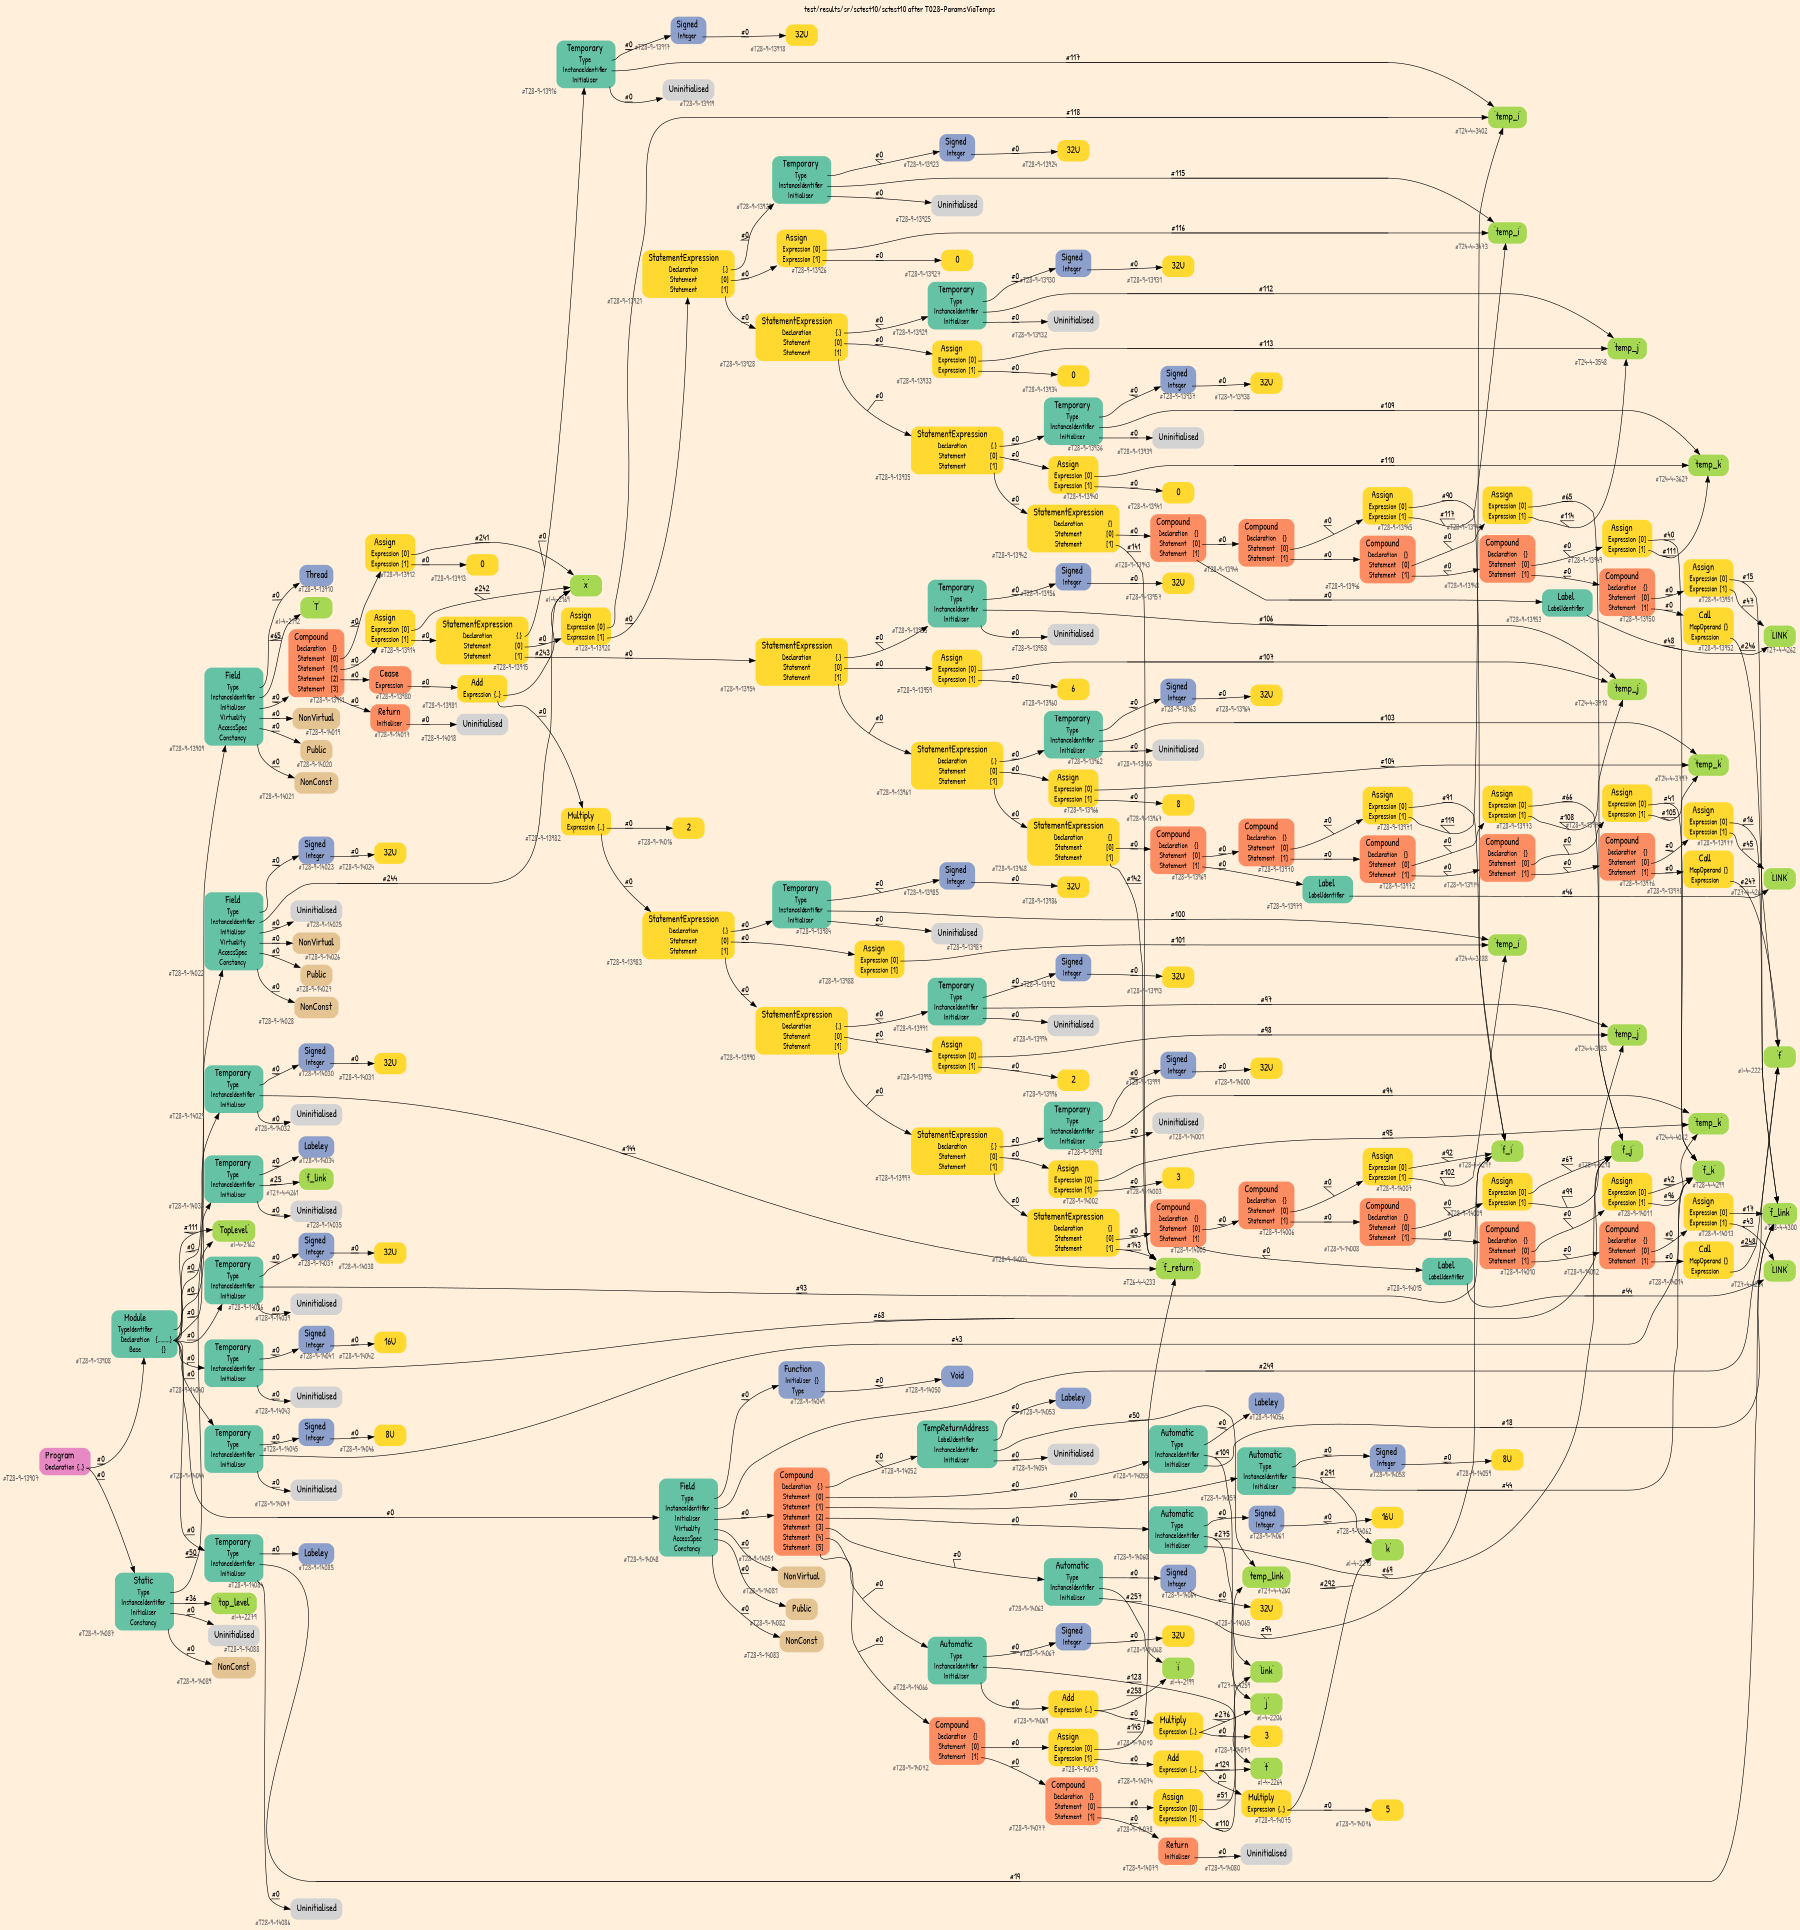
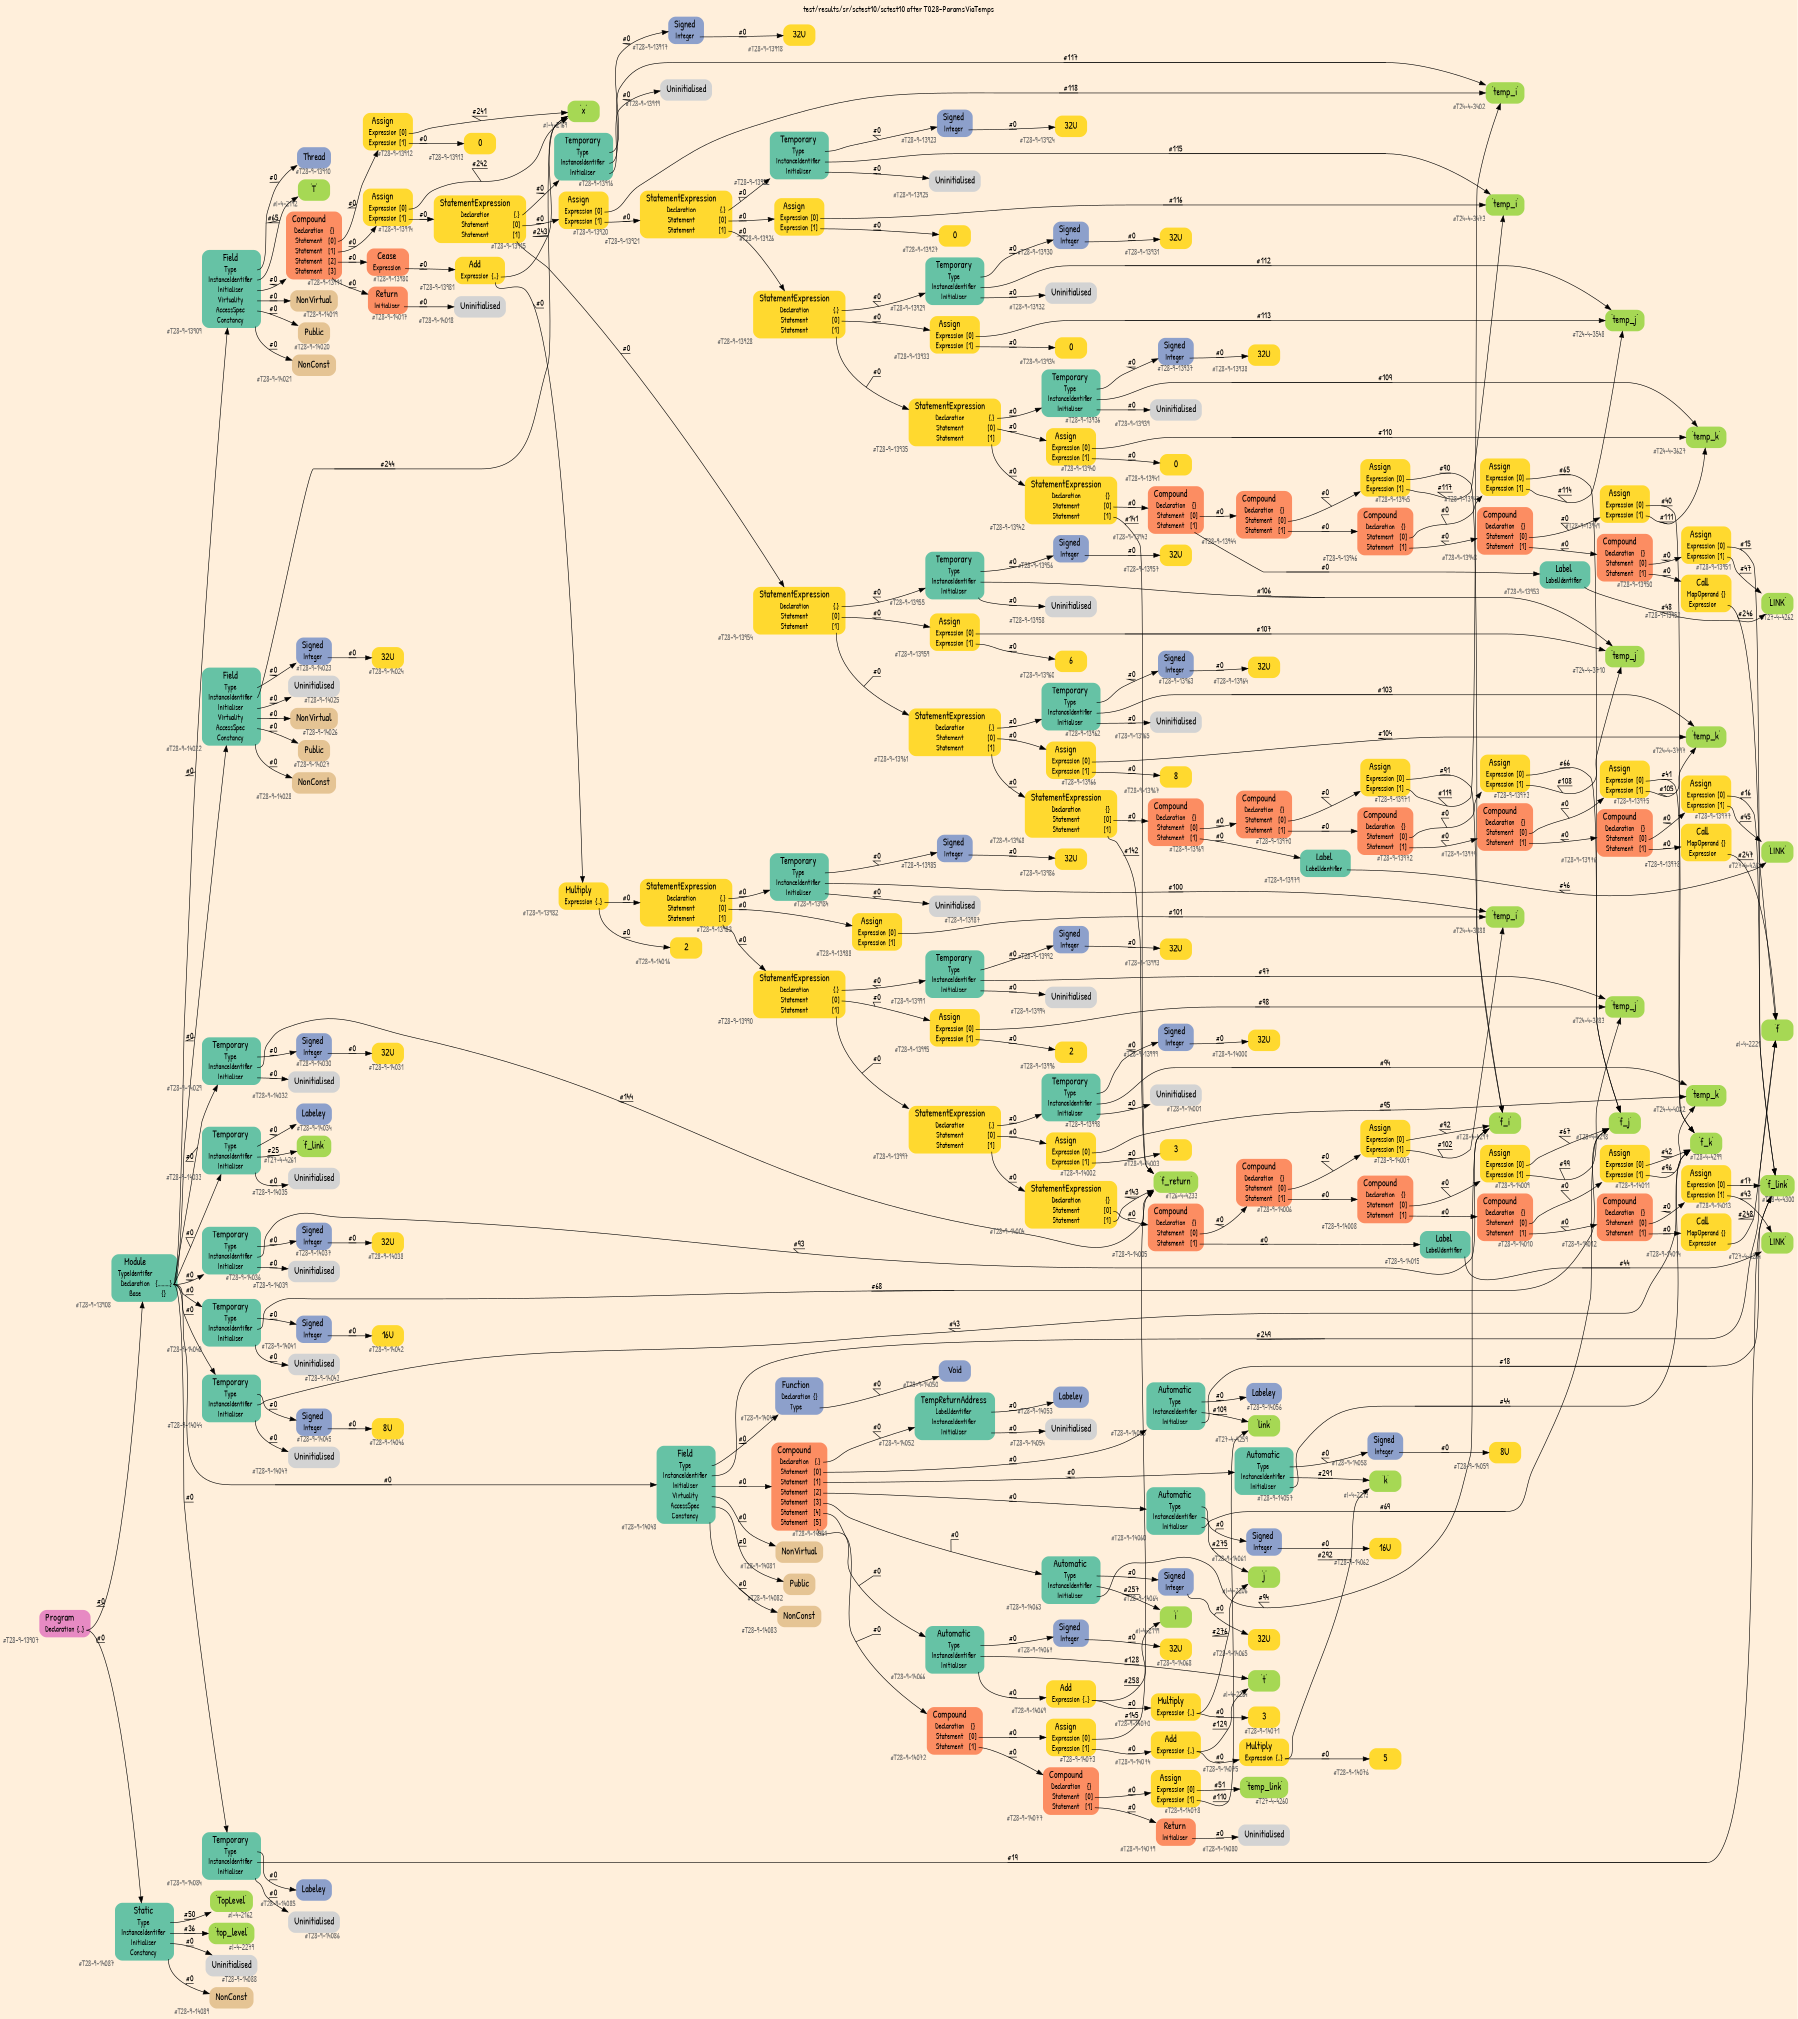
edge "Module" -> "'TopLevel'": removed, label "#111"
node "Function": text "Initialiser" -> "Declaration"
edge "TempReturnAddress" -> "'temp_link'": removed, label "#50"
